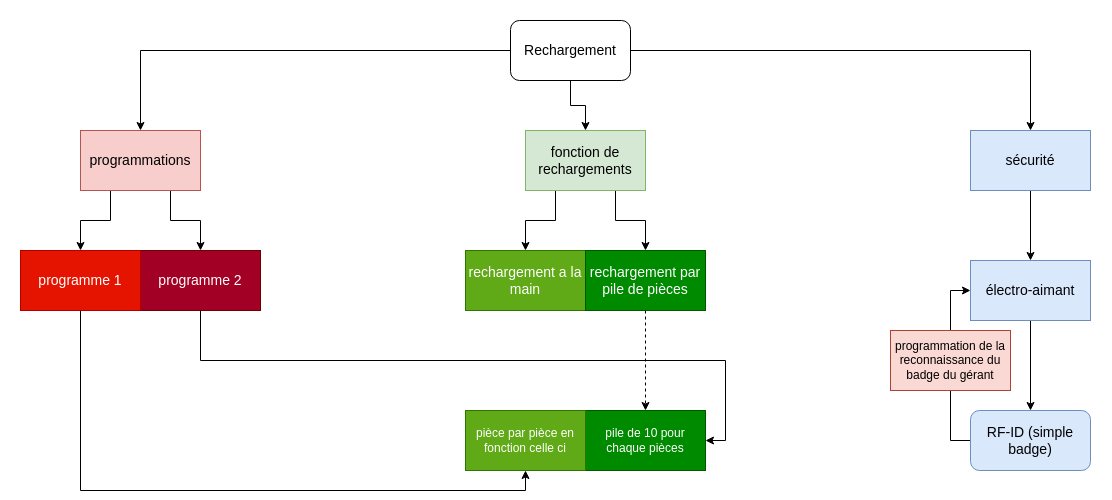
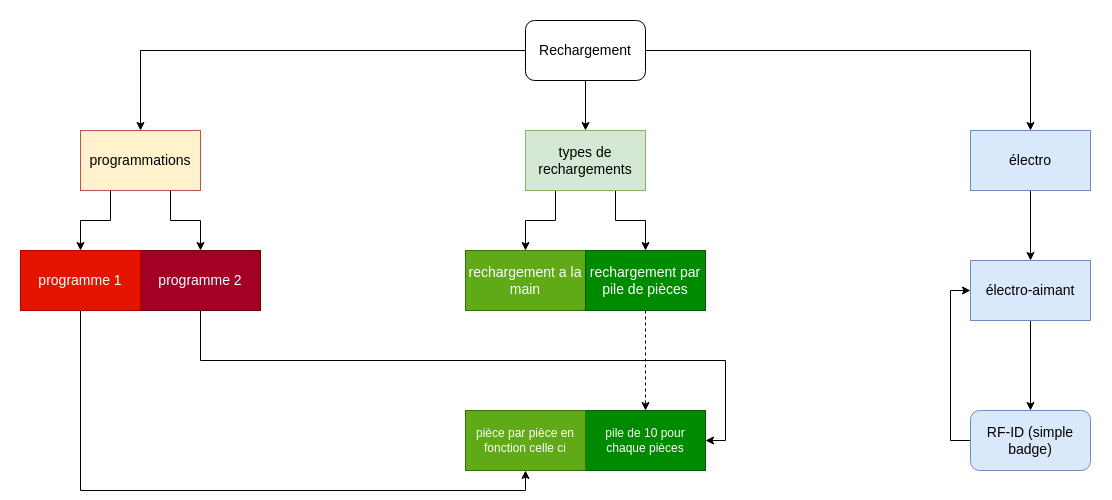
node "Rechargement": moved (571, 51) -> (586, 51)
node "programmations": fillcolor #f8cecc -> #fff2cc
node "fonction de rechargements": label "fonction de rechargements" -> "types de rechargements"
node "sécurité": label "sécurité" -> "électro"
node "programmation de la reconnaissance du badge du gérant": removed
